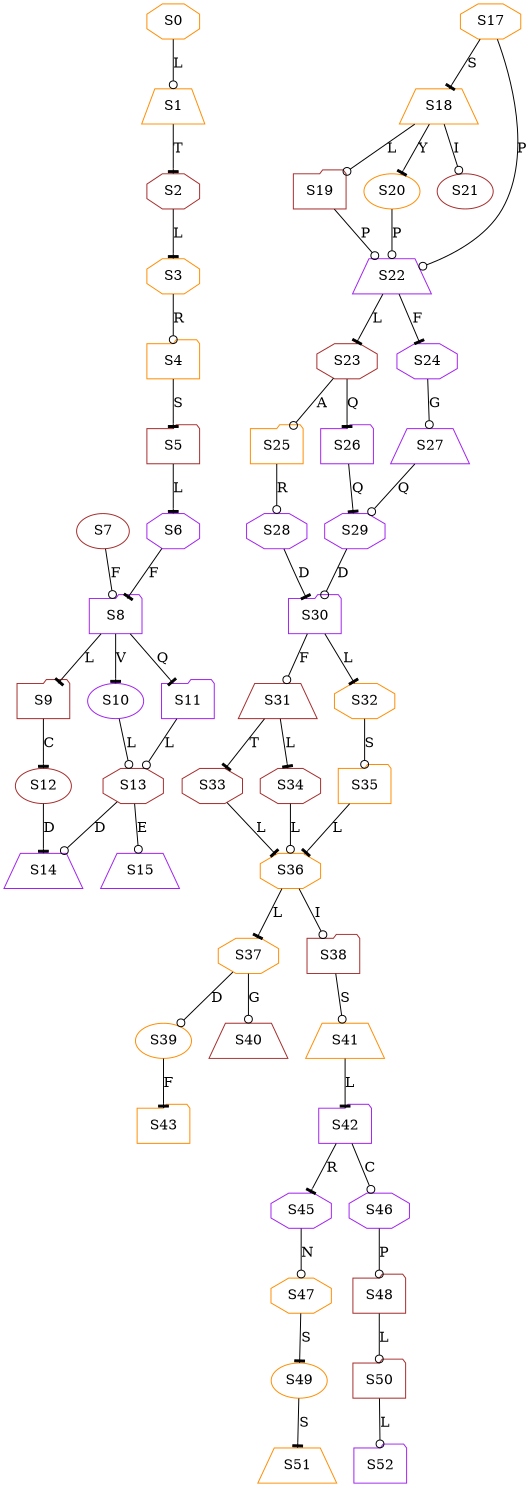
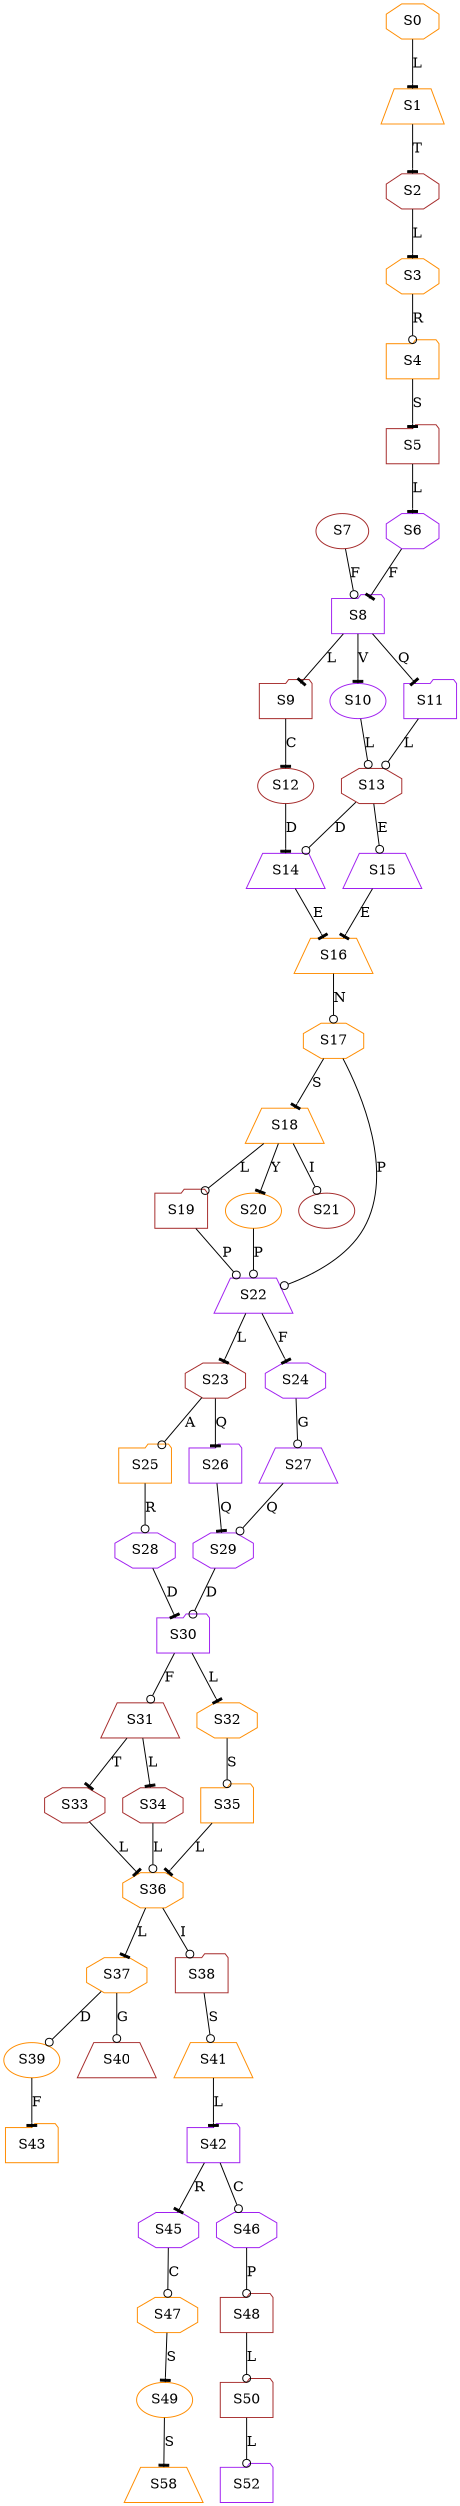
edge "S0" -> "S1": arrowhead odot -> tee
node "S16": added
edge "S45" -> "S47": label "N" -> "C"
node "S51": label "S51" -> "S58"
